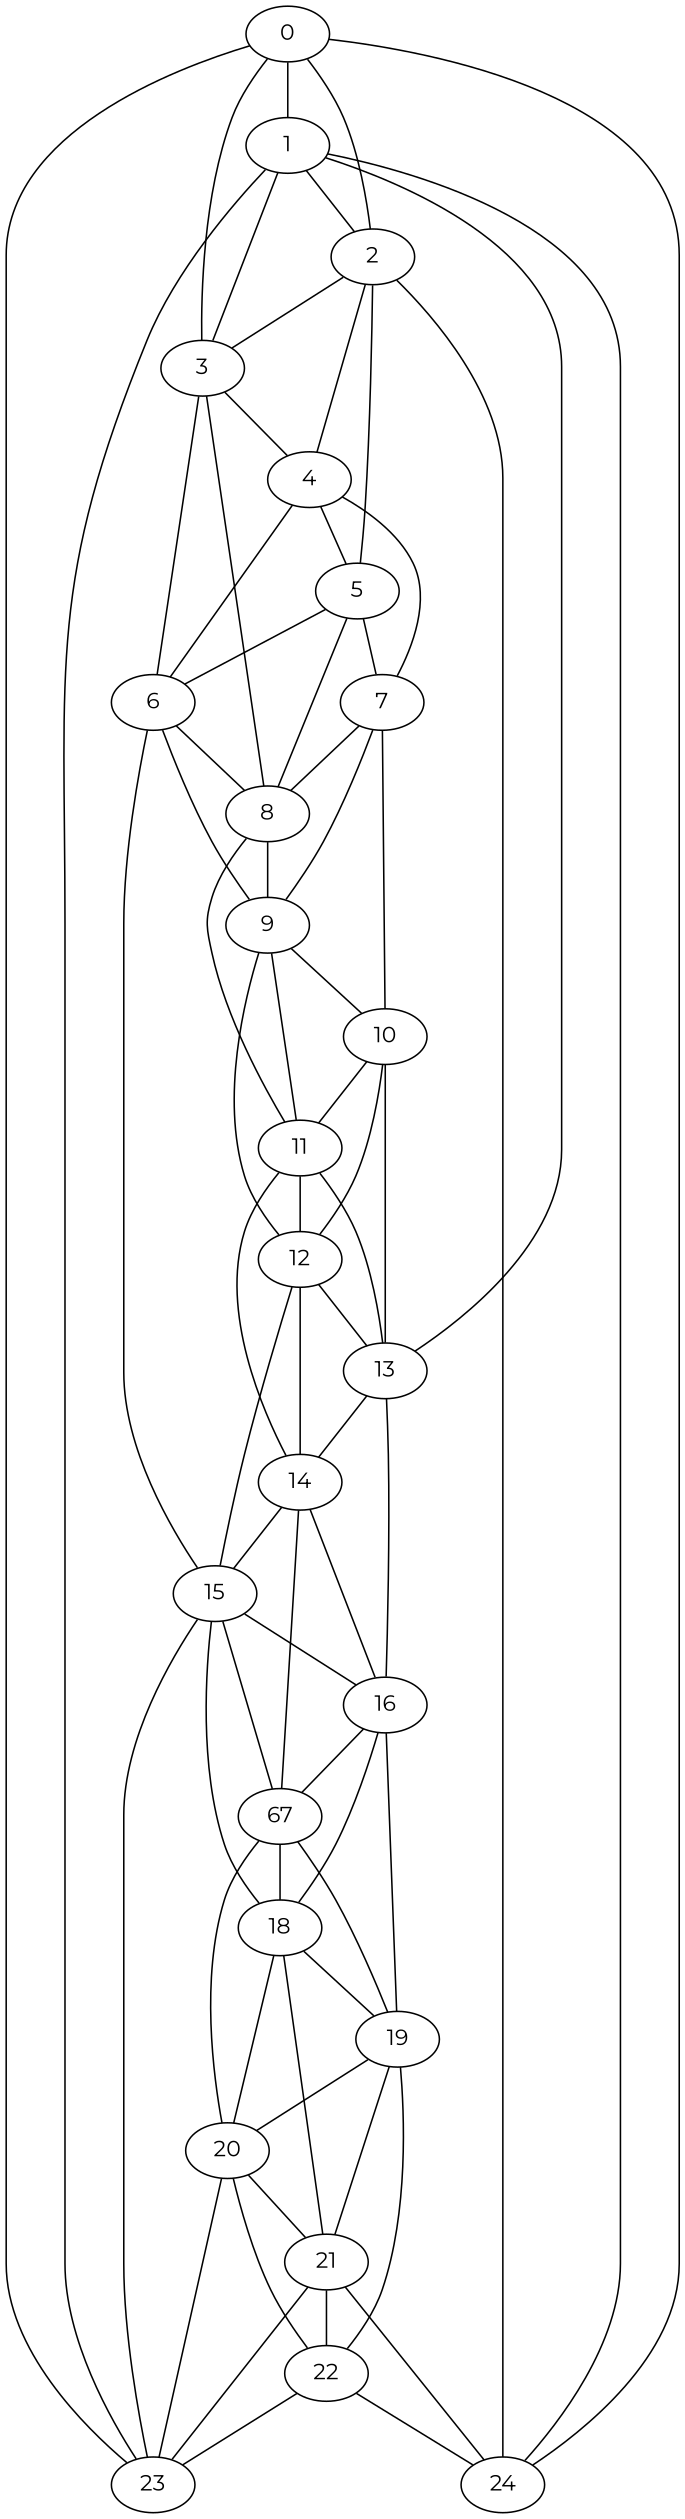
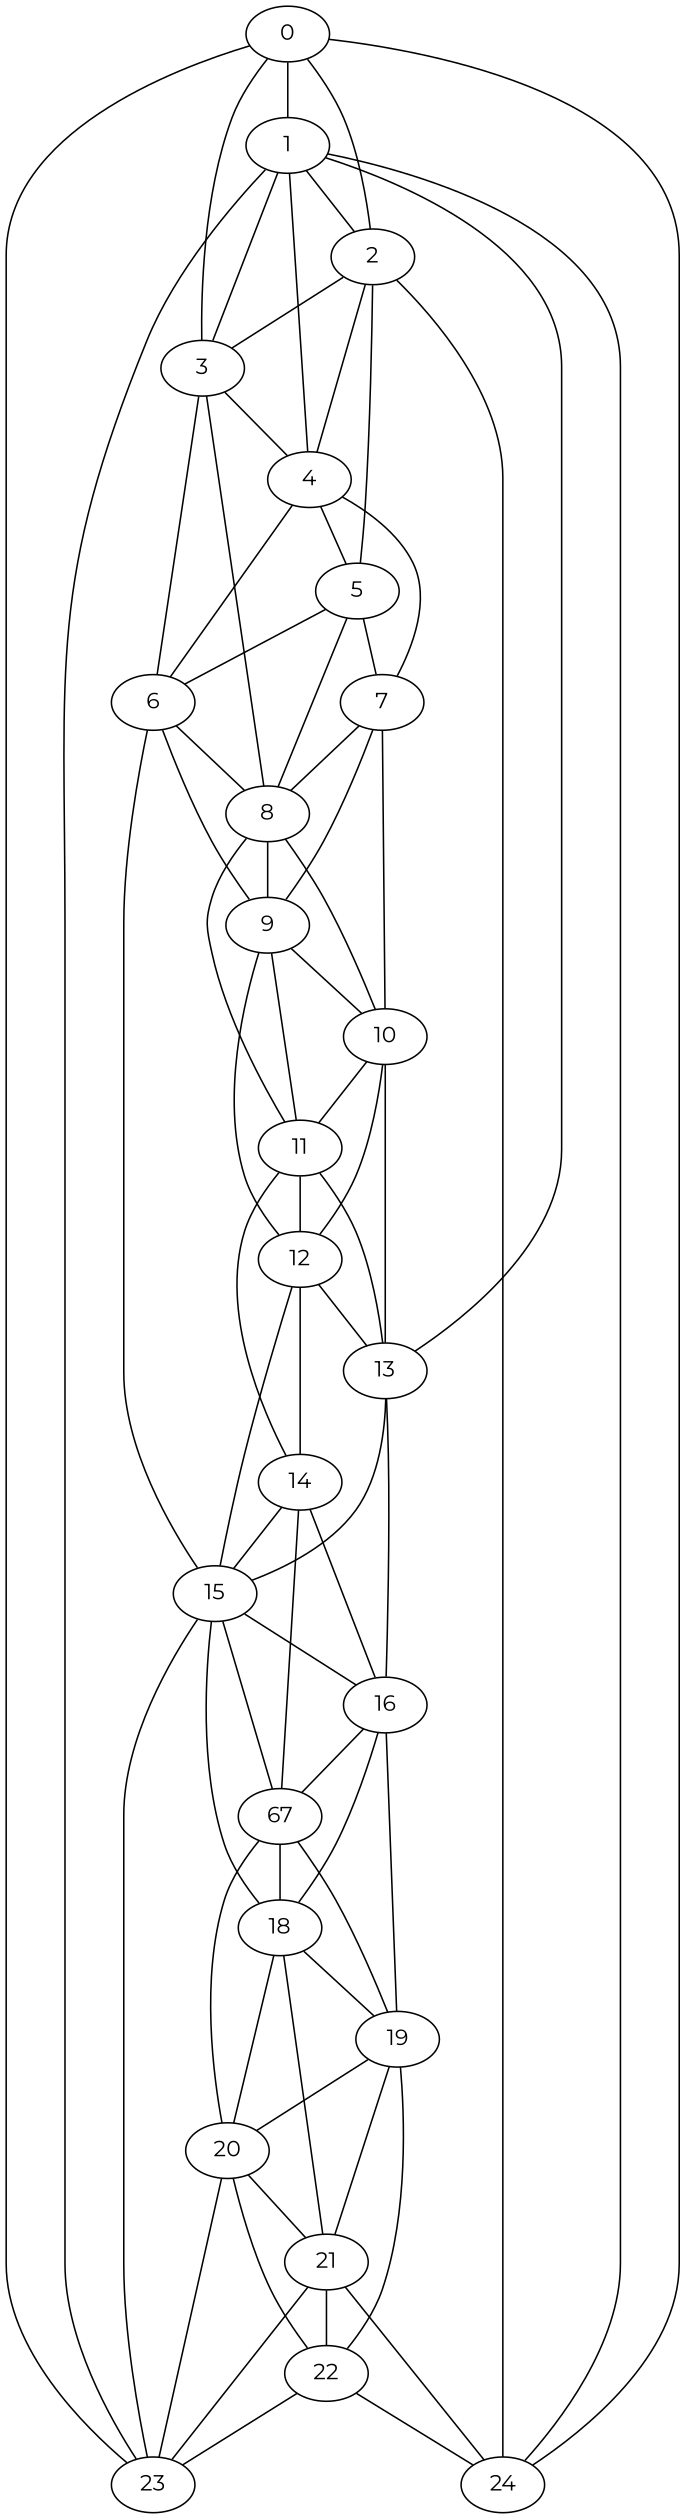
edge "1" -- "4": added
edge "8" -- "10": added
edge "13" -- "14": now "13" -- "15"
